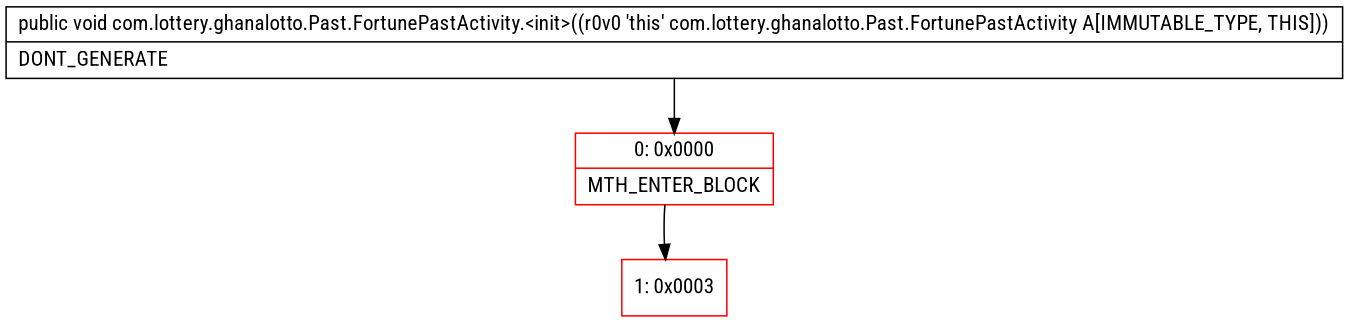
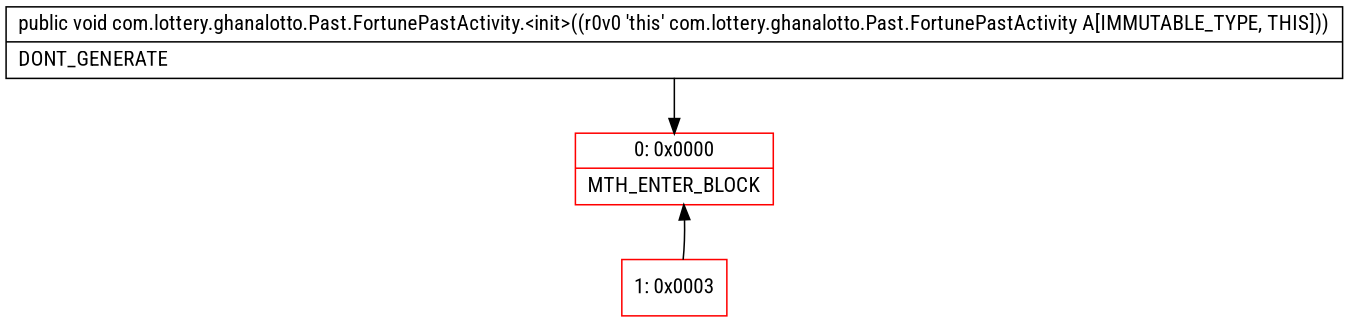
edge "0: 0x0000" -> "1: 0x0003": reversed
